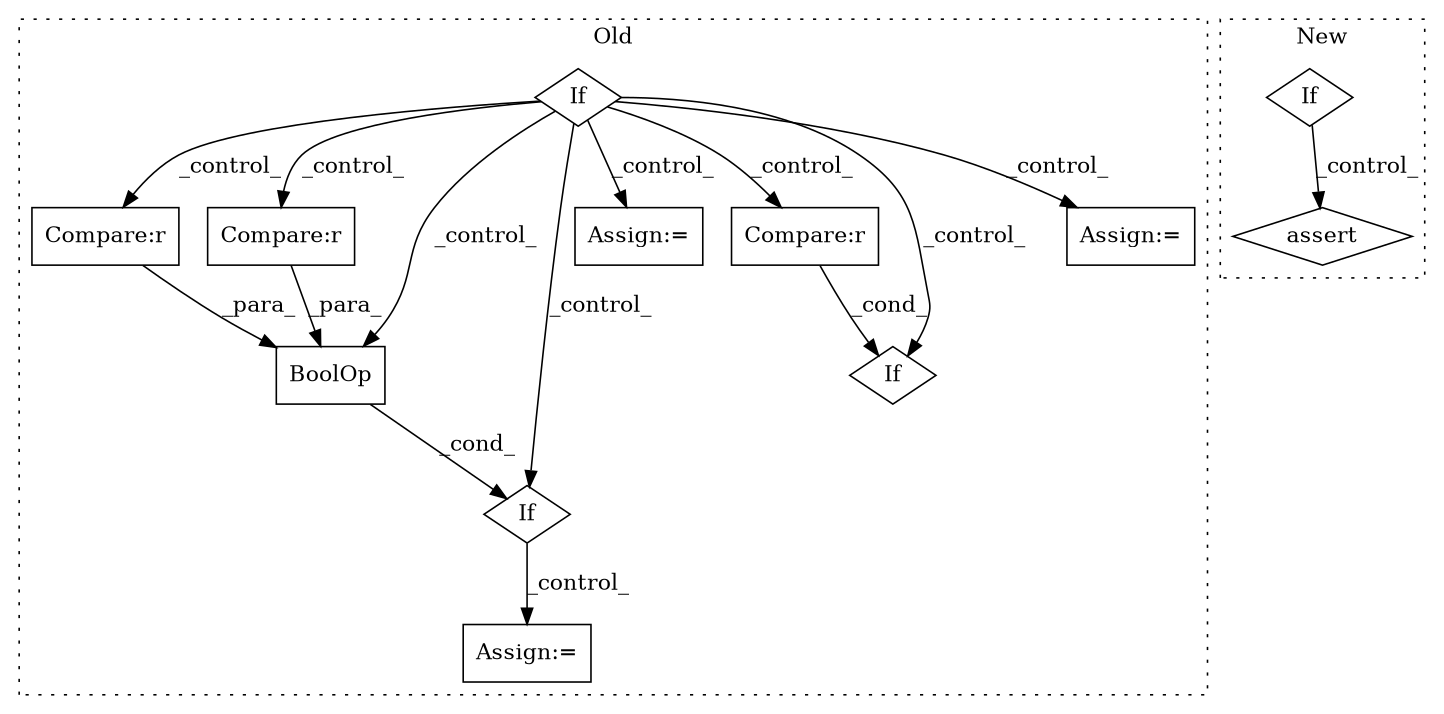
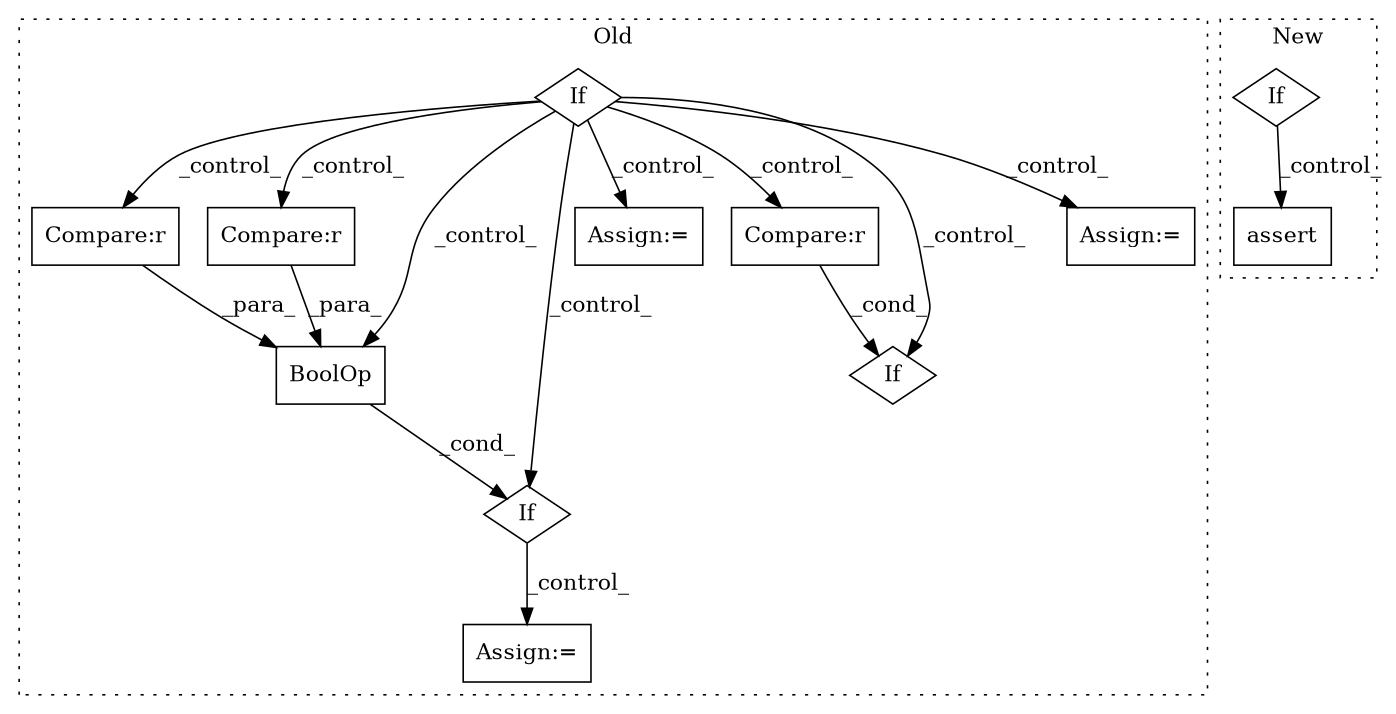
node "assert": shape diamond -> box
